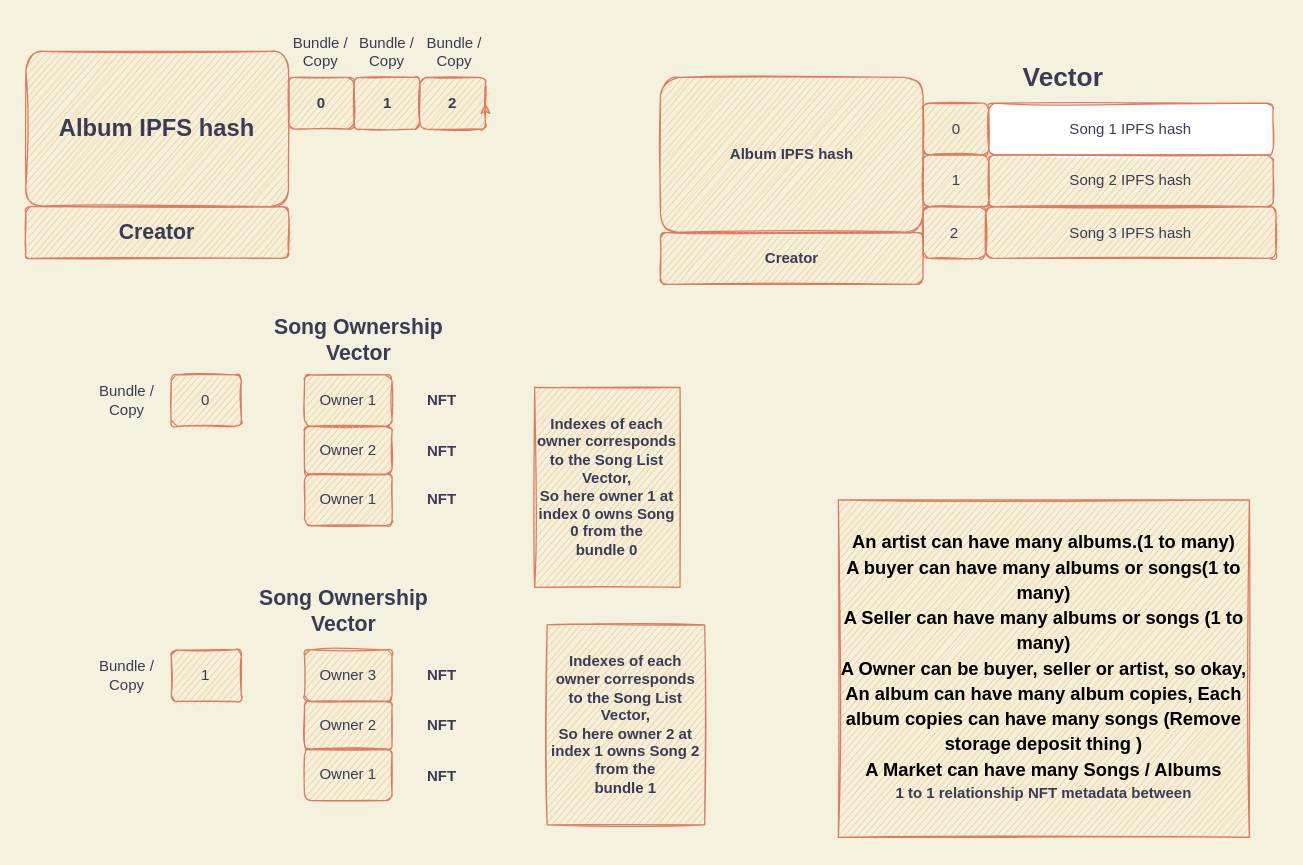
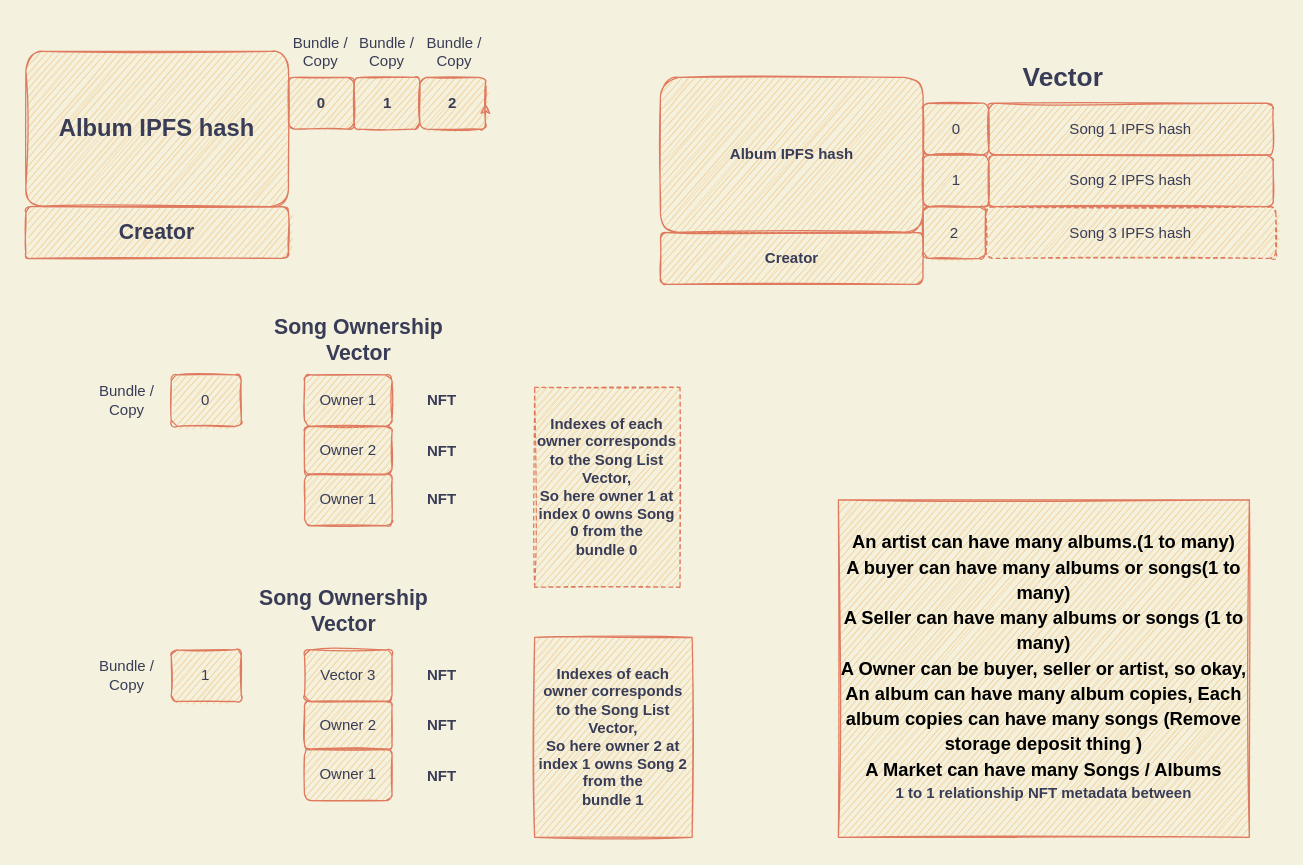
node "Song 1 IPFS hash": fillcolor #ffffff -> #f2cc8f
node "Song 3 IPFS hash": style solid -> dashed
node "Indexes of each owner corresponds to the Song List Vector, So here owner 1 at index 0 owns Song 0 from the bundle 0": style solid -> dashed
node "Owner 3": label "Owner 3" -> "Vector 3"
node "Indexes of each owner corresponds to the Song List Vector, So here owner 2 at index 1 owns Song 2 from the bundle 1": moved (626, 725) -> (613, 737)
